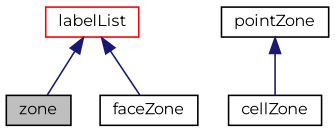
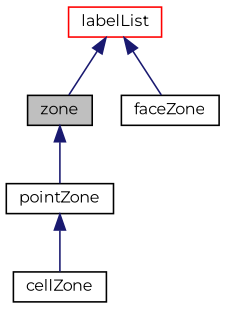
edge "pointZone" -> "zone": added
